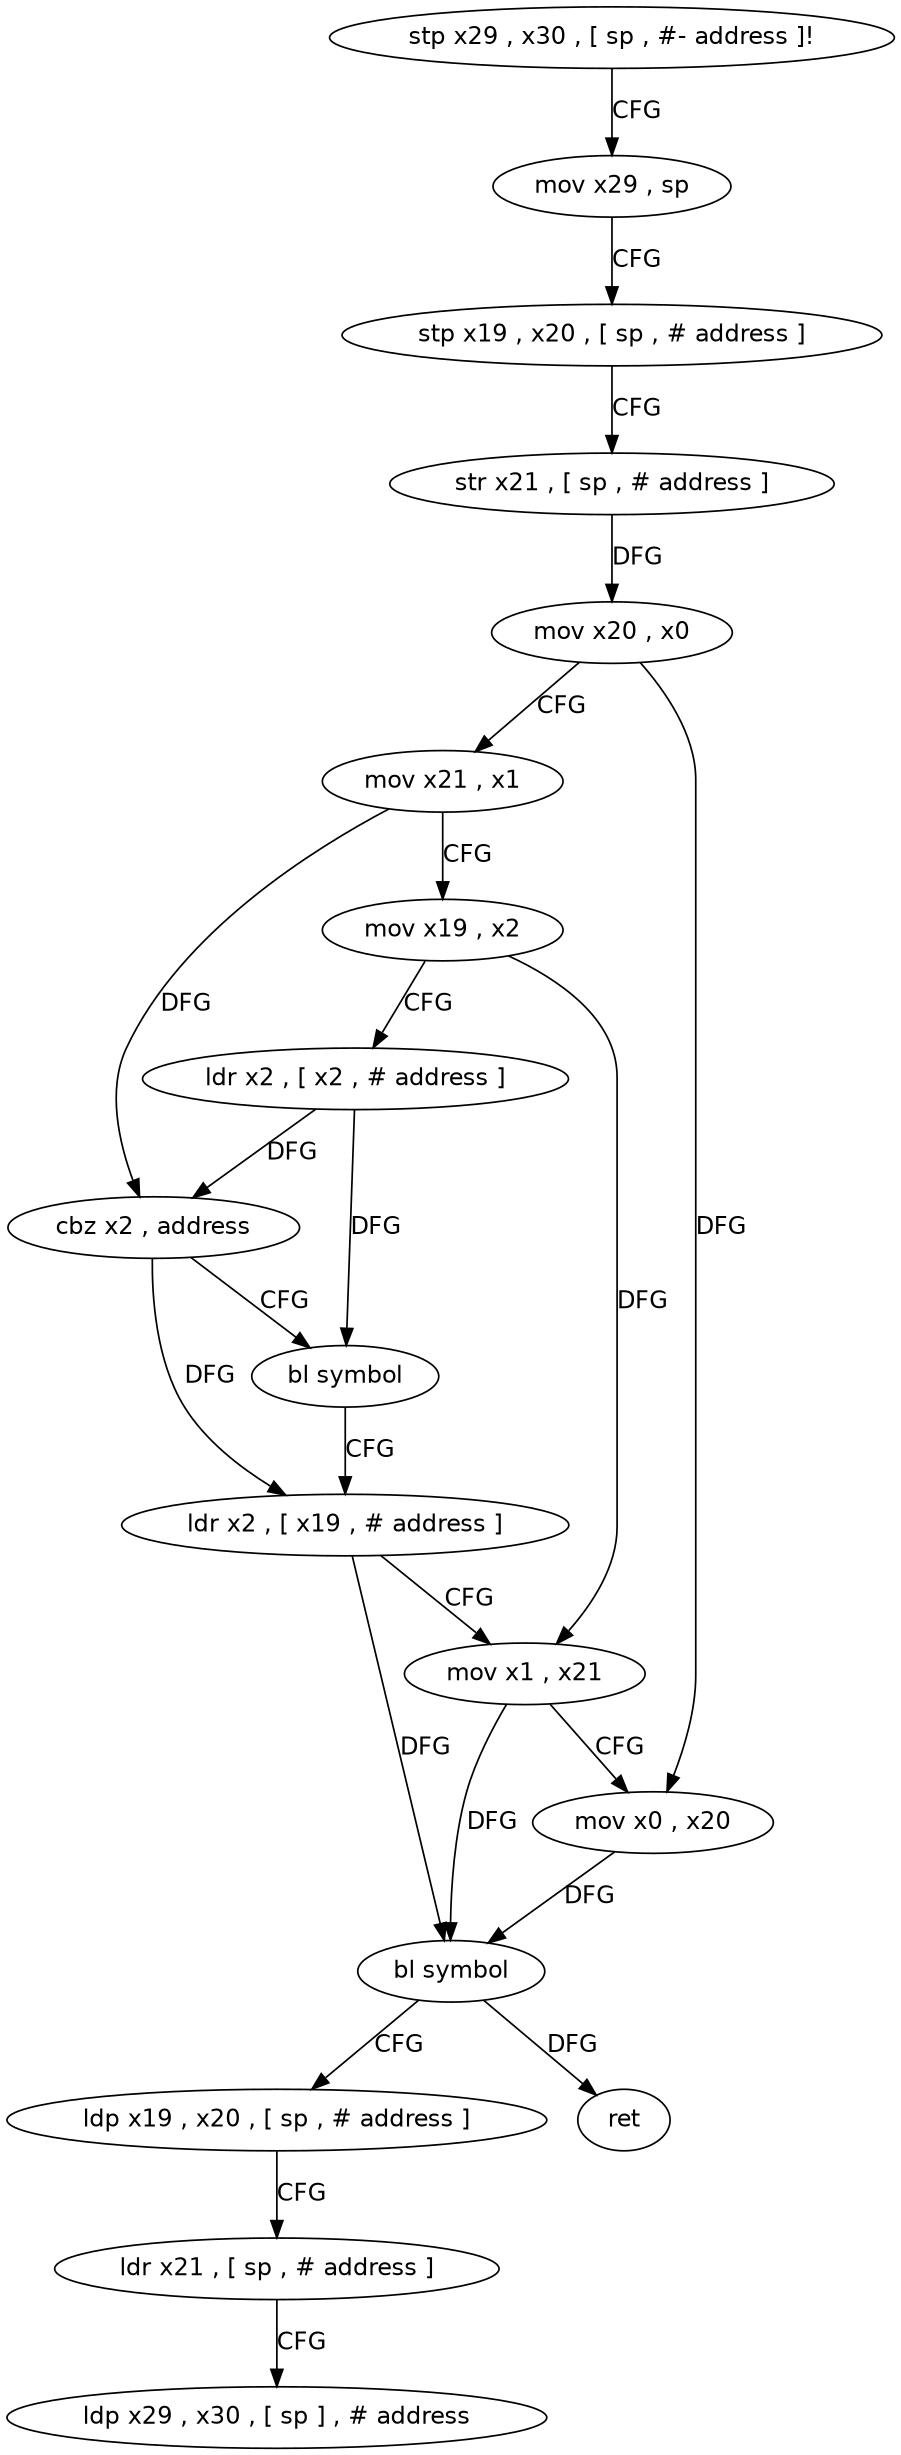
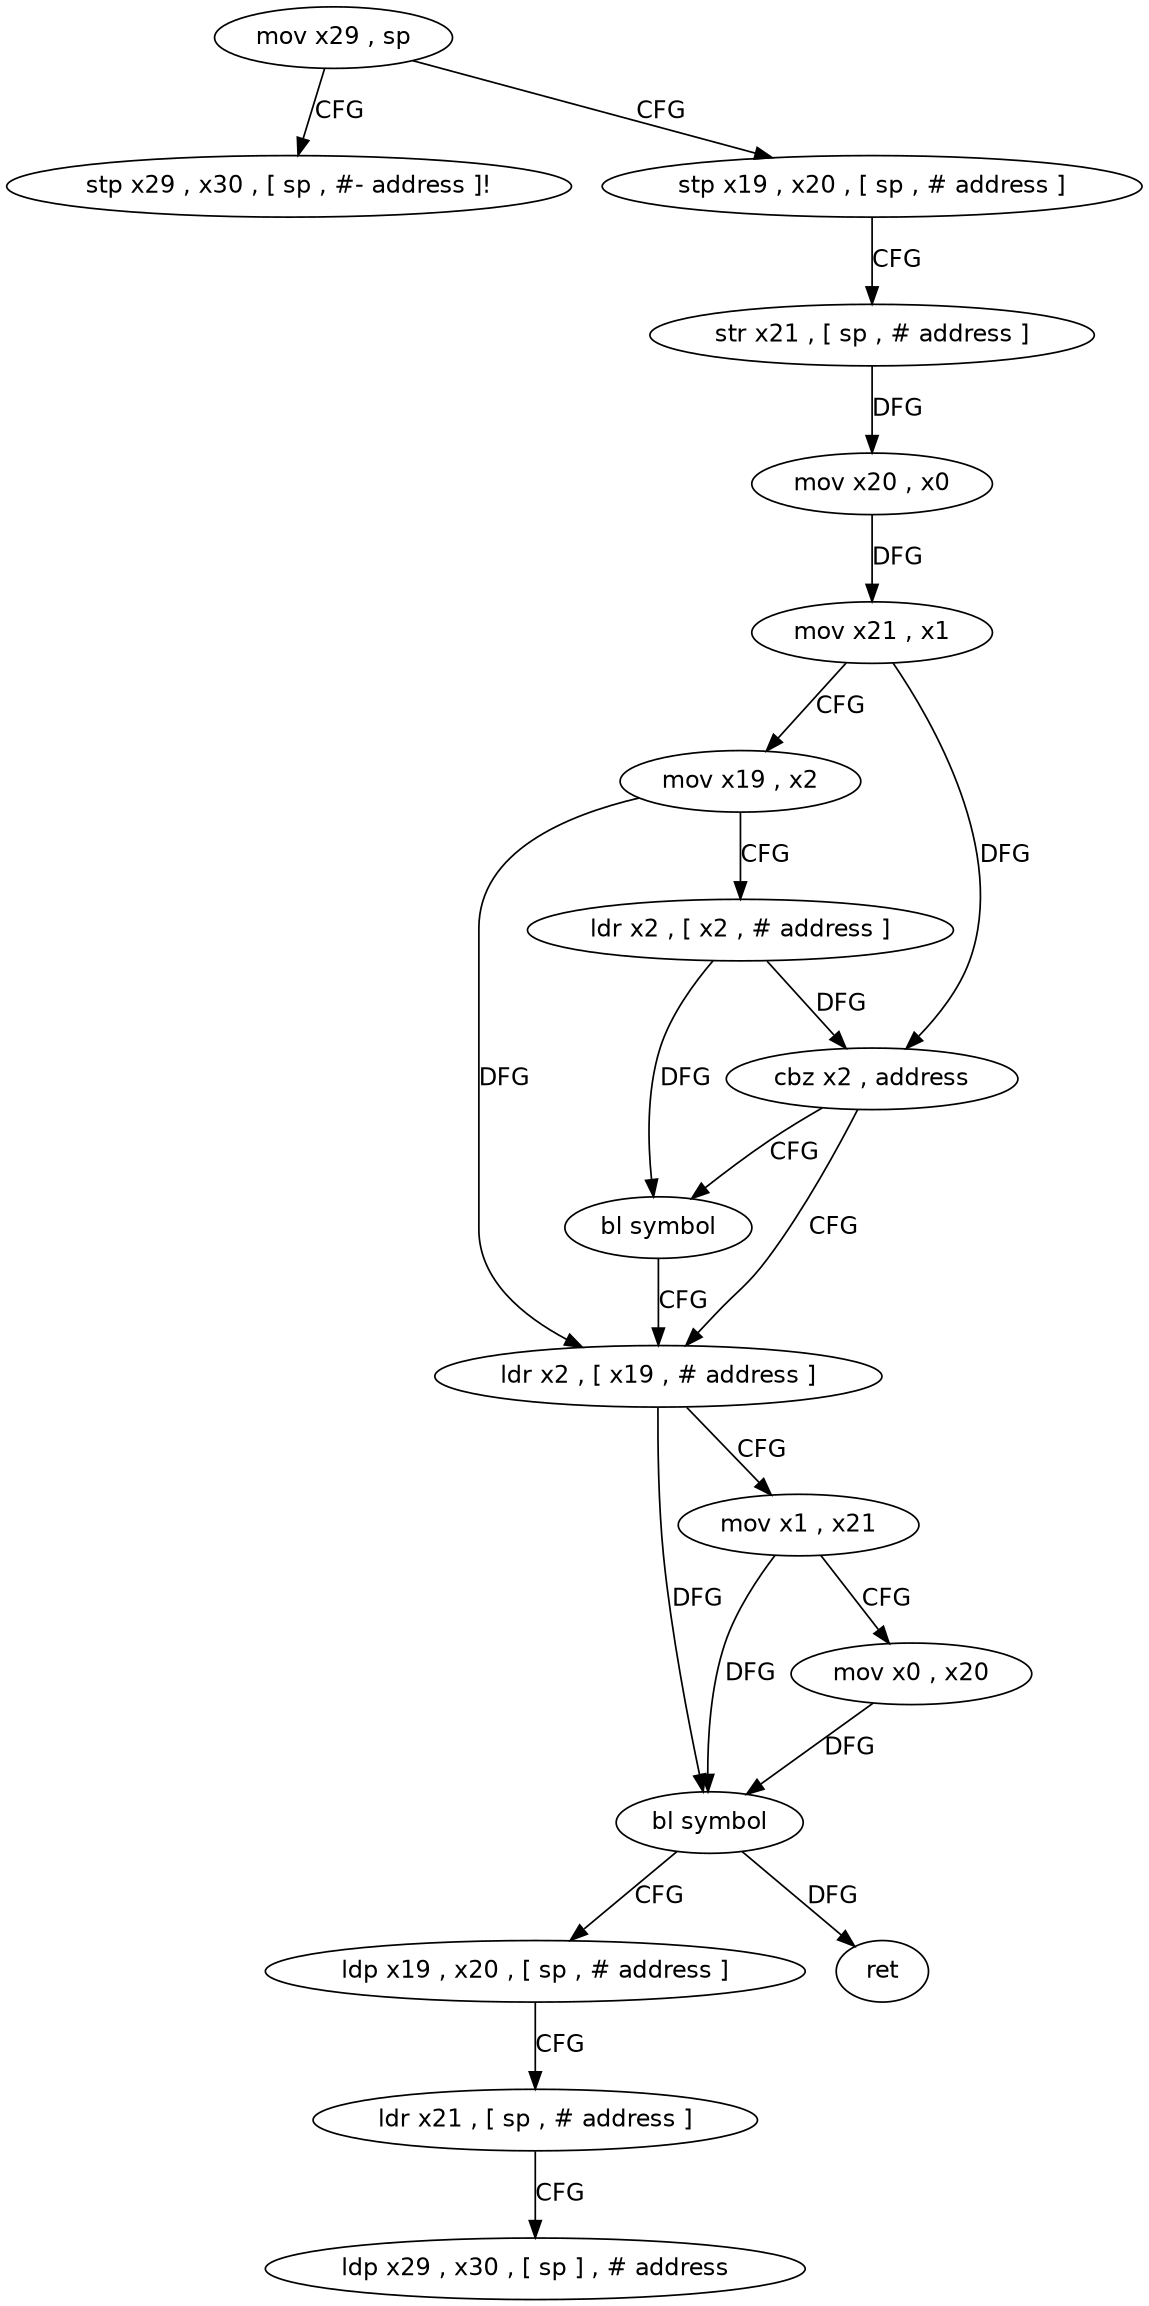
edge "stp x29 , x30 , [ sp , #- address ]!" -> "mov x29 , sp": reversed
edge "mov x20 , x0" -> "mov x21 , x1": label "CFG" -> "DFG"
edge "mov x20 , x0" -> "mov x0 , x20": removed, label "DFG"
edge "mov x19 , x2" -> "mov x1 , x21": now "mov x19 , x2" -> "ldr x2 , [ x19 , # address ]"
edge "cbz x2 , address" -> "ldr x2 , [ x19 , # address ]": label "DFG" -> "CFG"
